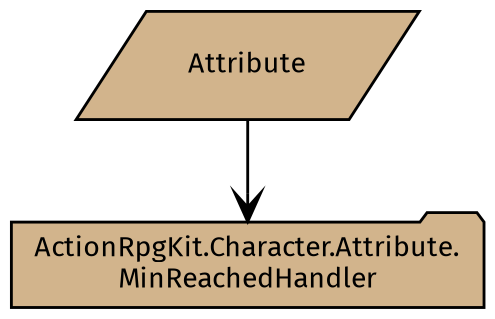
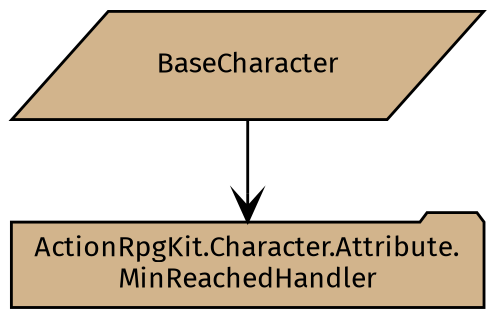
node "Attribute": label "Attribute" -> "BaseCharacter"
